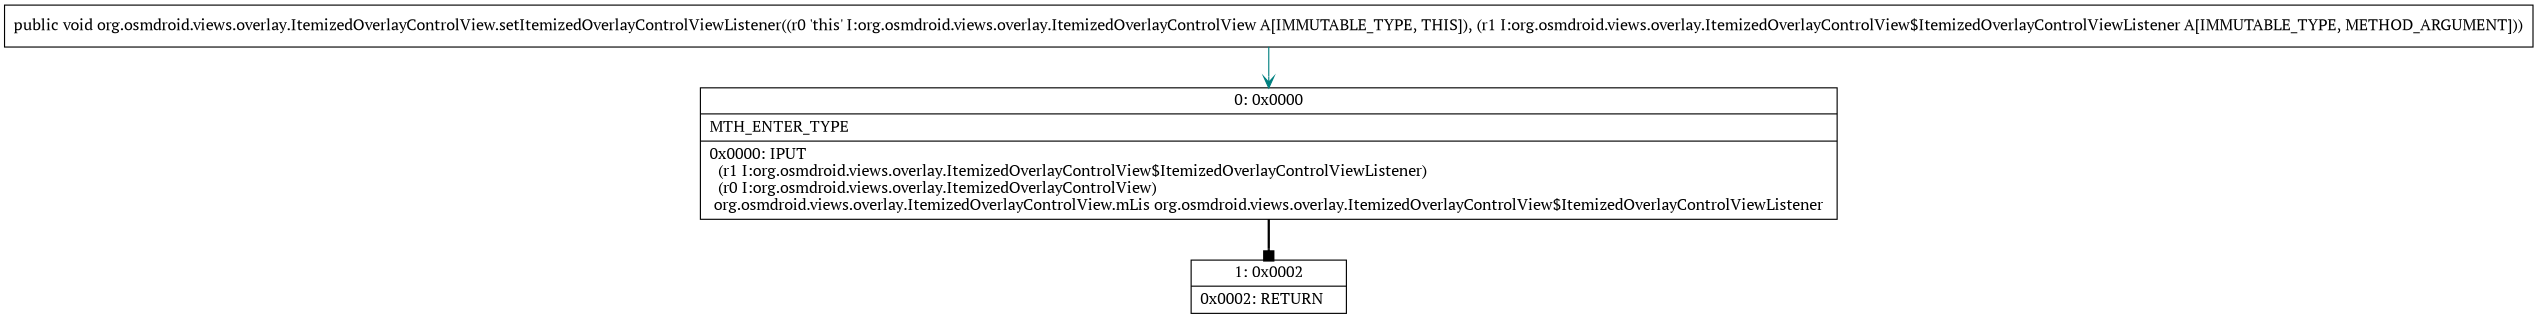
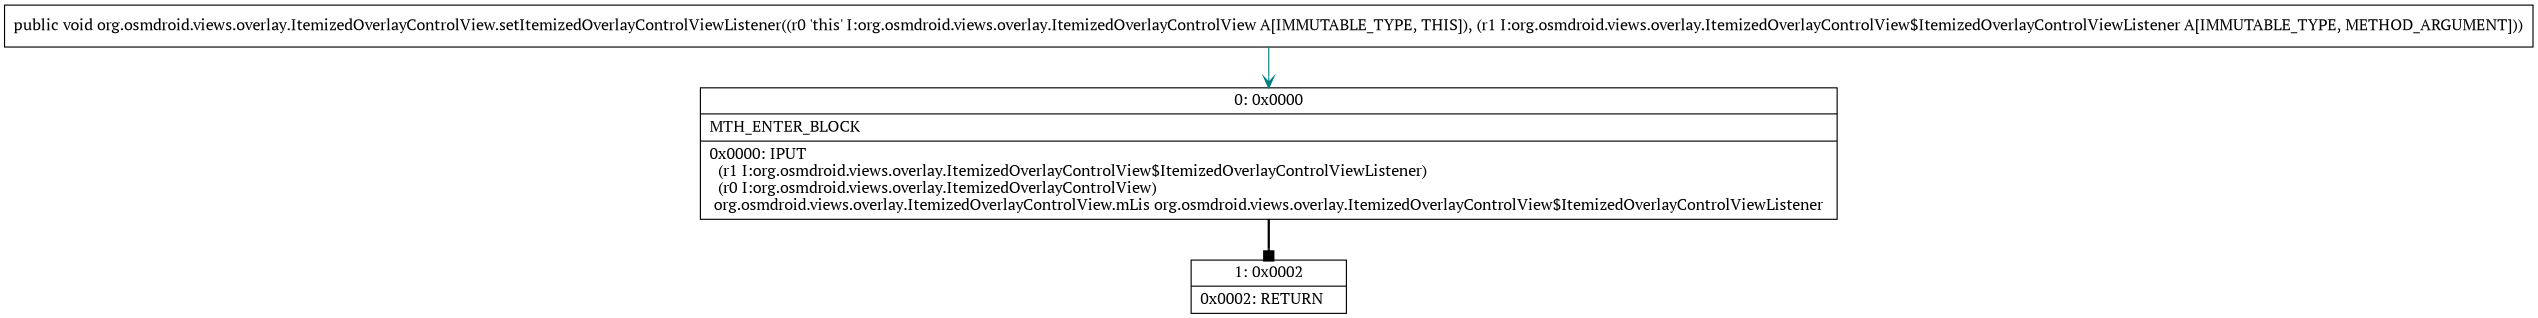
node "0: 0x0000": text "MTH_ENTER_TYPE" -> "MTH_ENTER_BLOCK"
